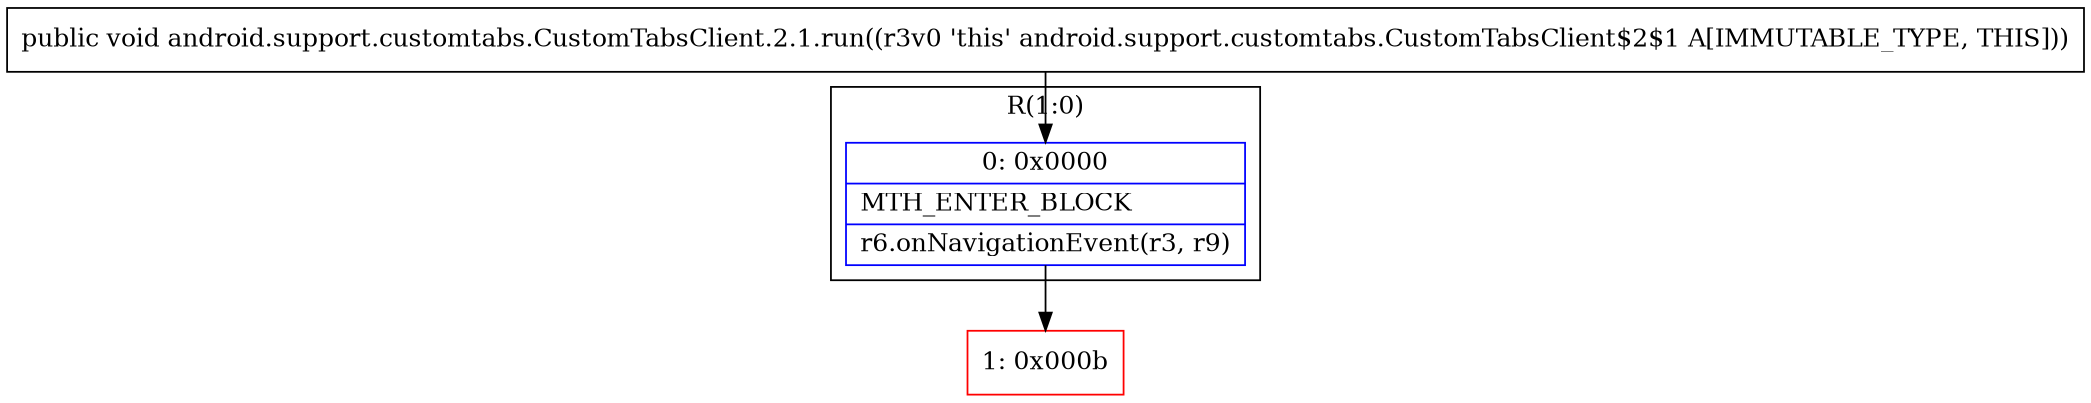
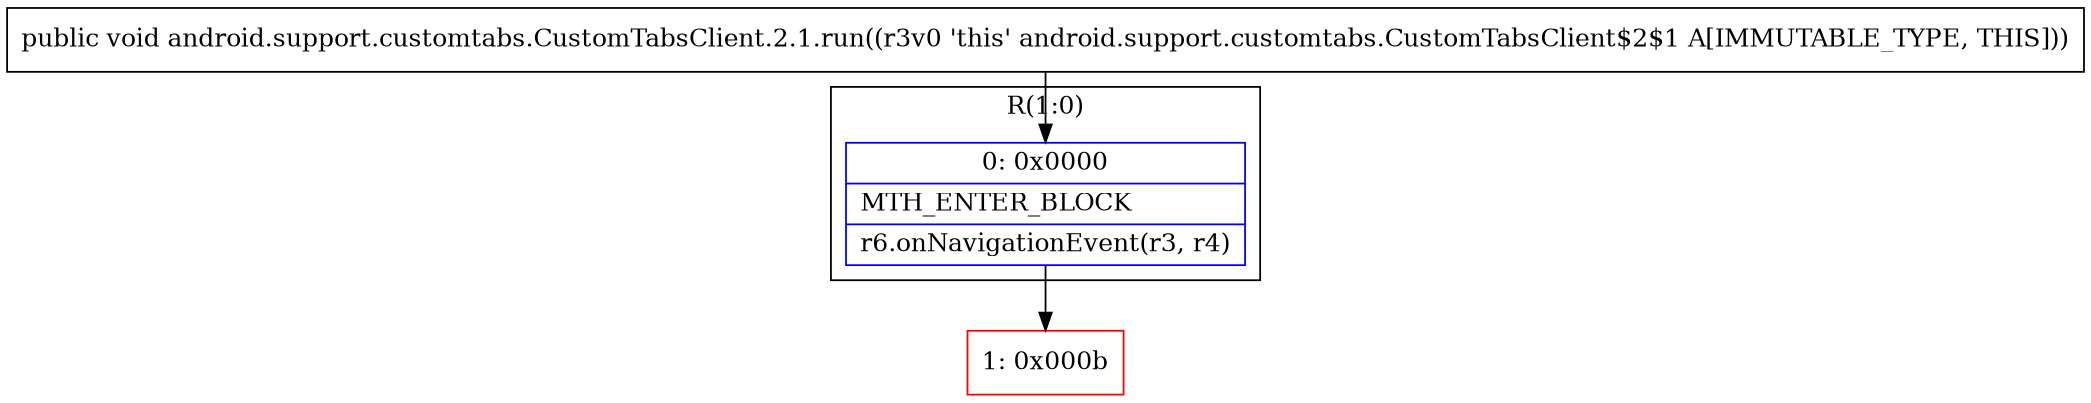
node "0: 0x0000": text "r6.onNavigationEvent(r3, r9)" -> "r6.onNavigationEvent(r3, r4)"
